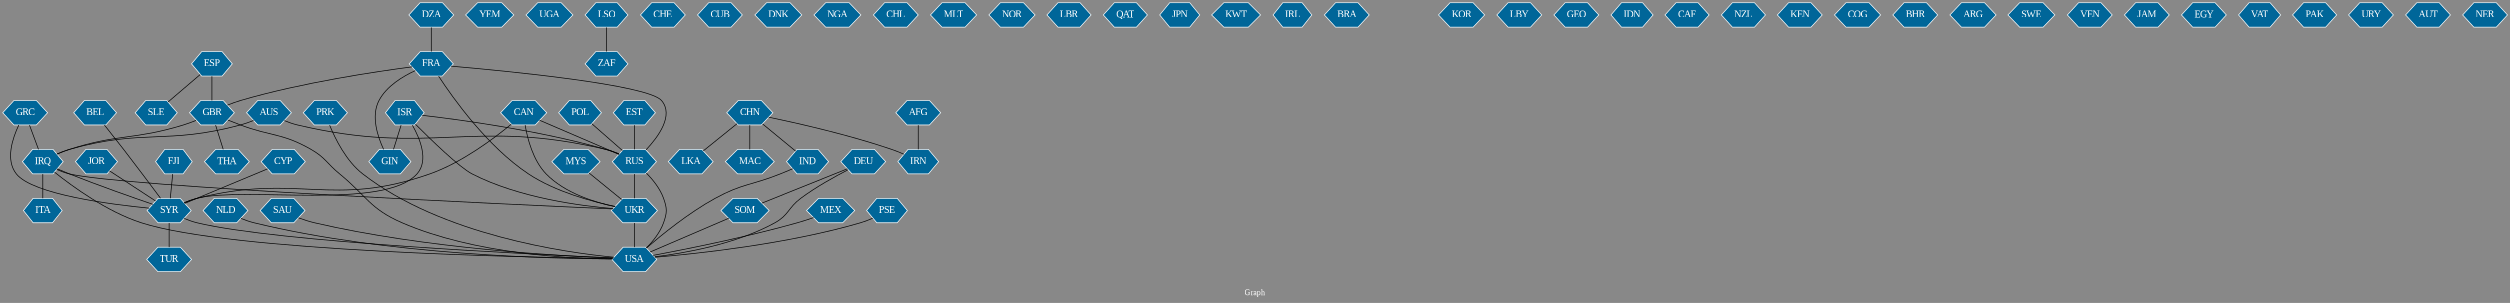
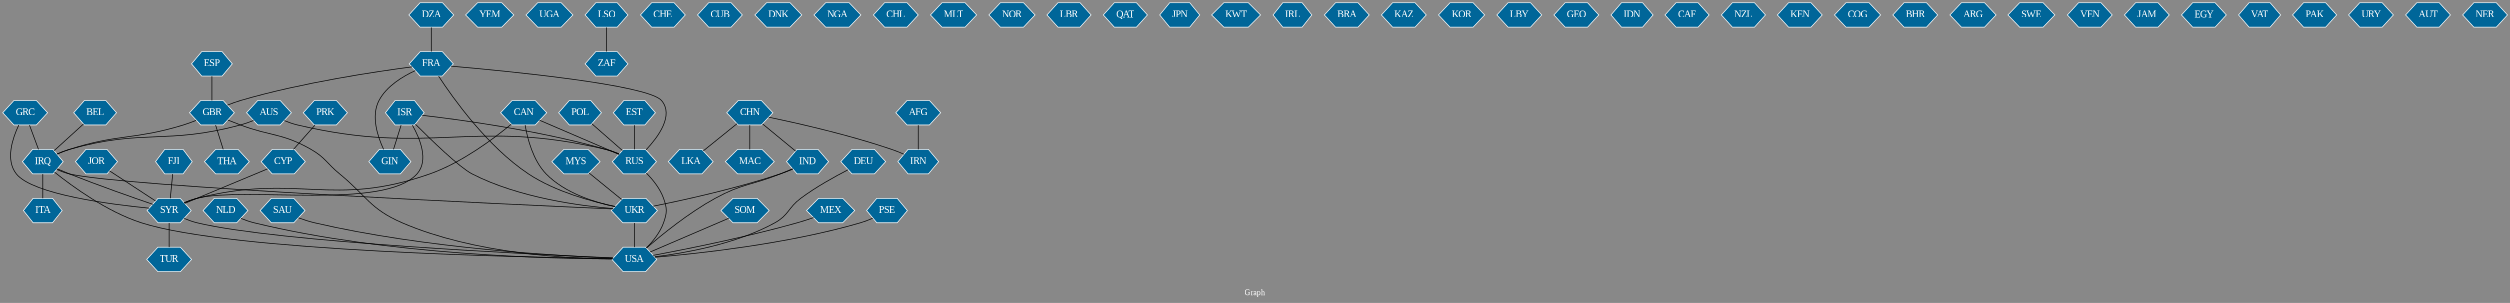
node "KAZ": added
node "SLE": removed
edge "BEL" -- "SYR": now "BEL" -- "IRQ"
edge "RUS" -- "UKR": now "IND" -- "UKR"
edge "DEU" -- "SOM": removed
edge "PRK" -- "USA": now "PRK" -- "CYP"
